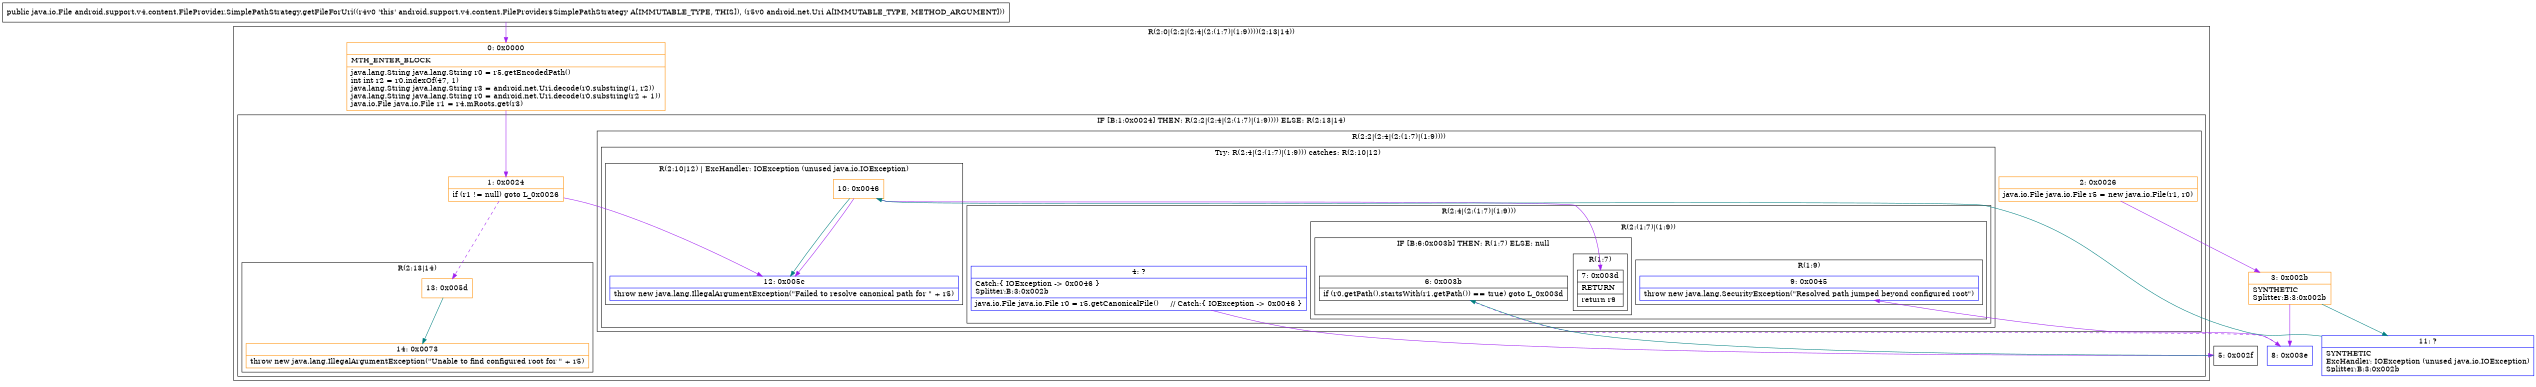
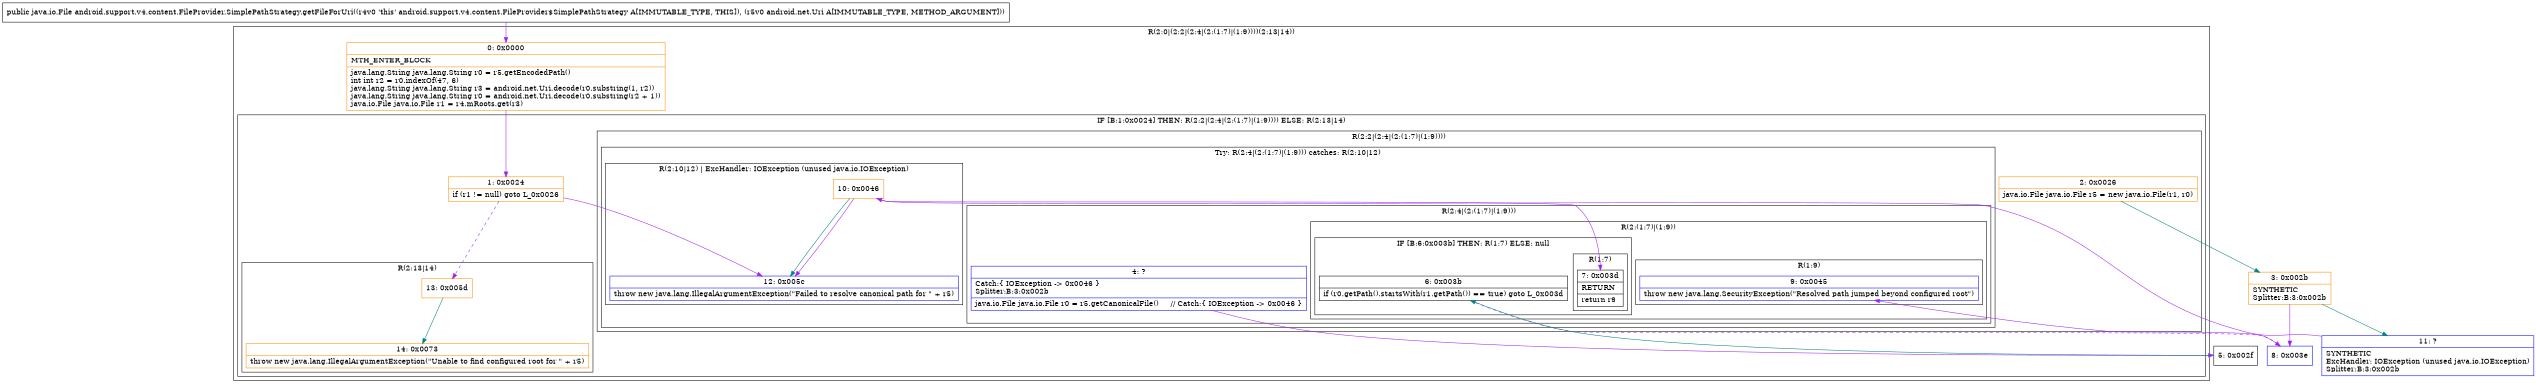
node "0: 0x0000": text "int int r2 = r0.indexOf(47, 1)" -> "int int r2 = r0.indexOf(47, 6)"
edge "11: ?" -> "10: 0x0046": color teal -> purple
edge "2: 0x0026" -> "3: 0x002b": color purple -> teal
